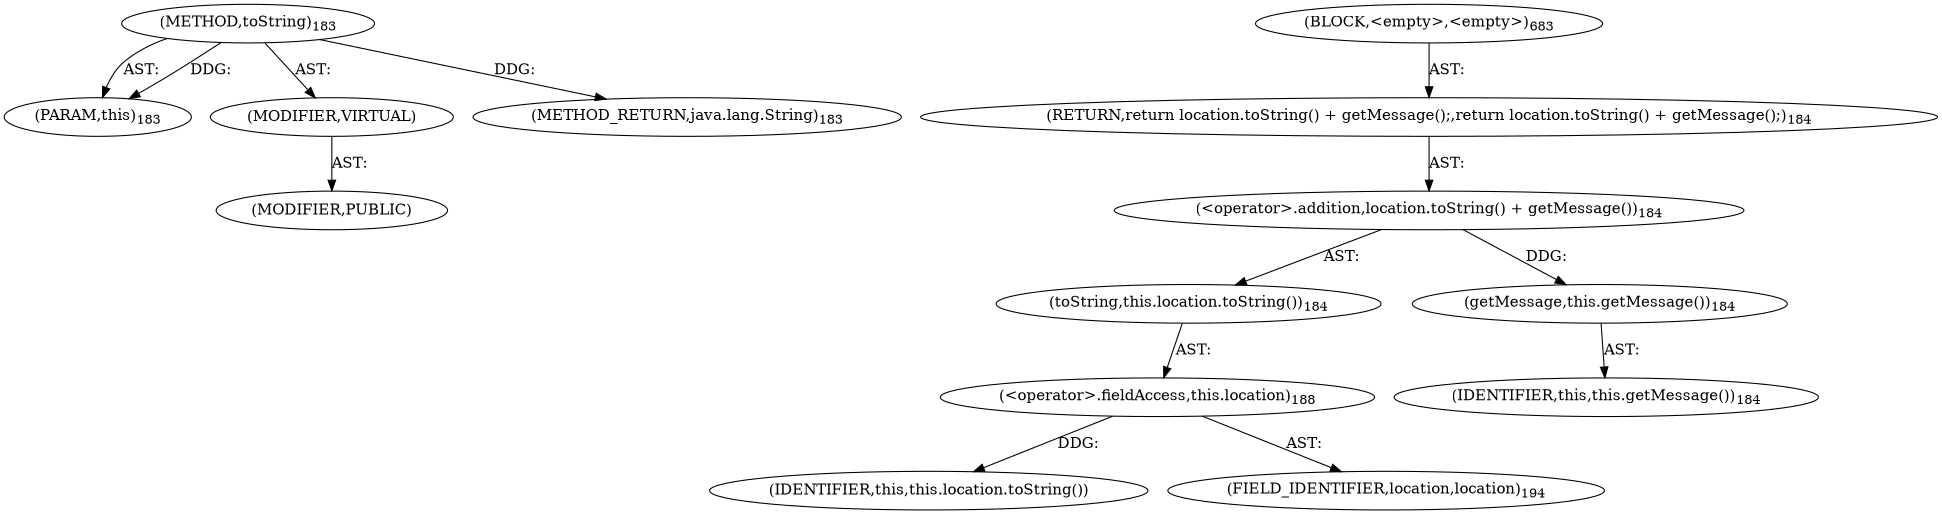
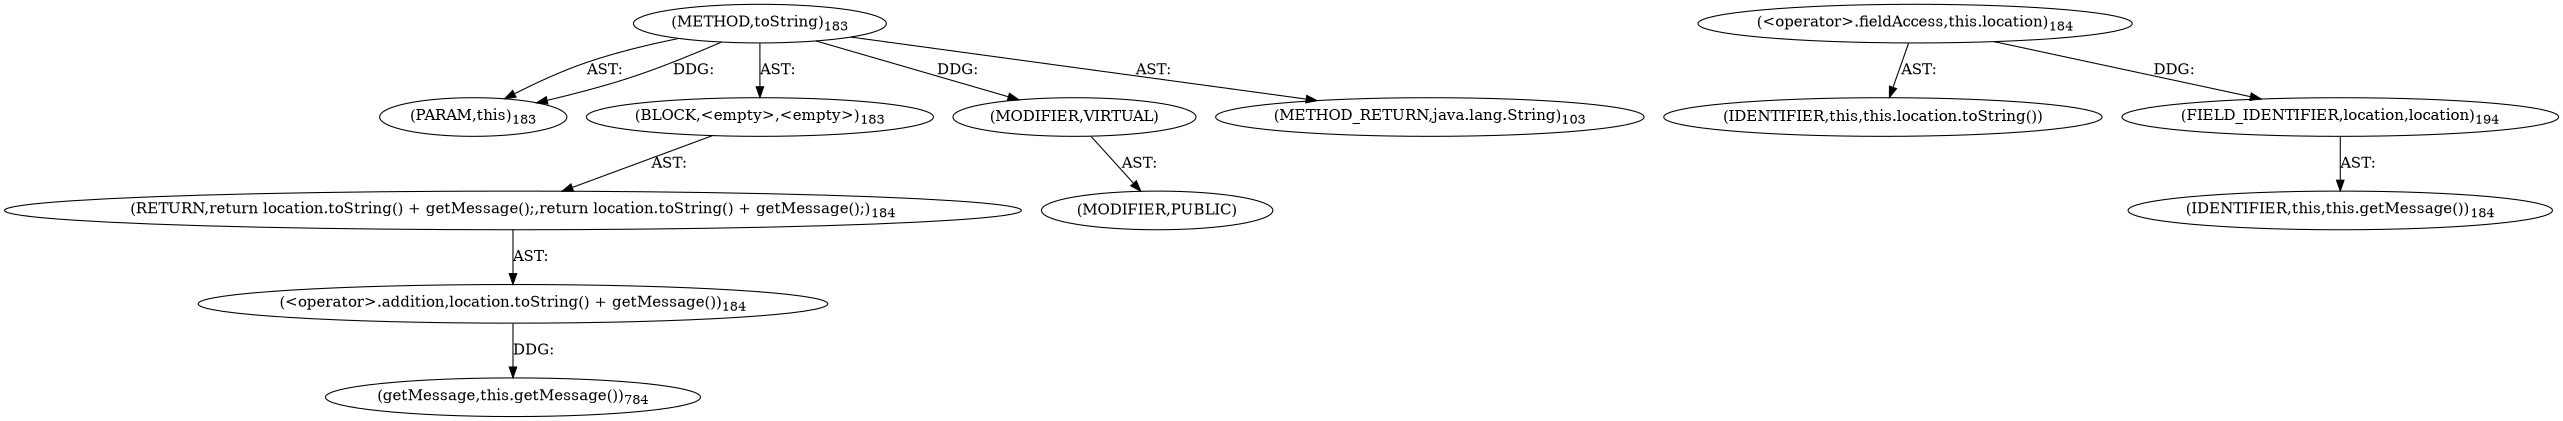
node "(BLOCK,<empty>,<empty>)": text "683" -> "183"
edge "(METHOD,toString)" -> "(BLOCK,<empty>,<empty>)": added, label "AST:"
edge "(METHOD,toString)" -> "(MODIFIER,VIRTUAL)": label "AST: " -> "DDG: "
edge "(METHOD,toString)" -> "(METHOD_RETURN,java.lang.String)": label "DDG: " -> "AST: "
node "(METHOD_RETURN,java.lang.String)": text "183" -> "103"
node "(getMessage,this.getMessage())": text "184" -> "784"
node "(toString,this.location.toString())": removed
edge "(getMessage,this.getMessage())" -> "(IDENTIFIER,this,this.getMessage())": now "(FIELD_IDENTIFIER,location,location)" -> "(IDENTIFIER,this,this.getMessage())"
node "(<operator>.fieldAccess,this.location)": text "188" -> "184"
edge "(<operator>.fieldAccess,this.location)" -> "(IDENTIFIER,this,this.location.toString())": label "DDG: " -> "AST: "
edge "(<operator>.fieldAccess,this.location)" -> "(FIELD_IDENTIFIER,location,location)": label "AST: " -> "DDG: "
